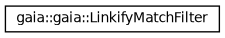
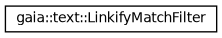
node "gaia::gaia::LinkifyMatchFilter": label "gaia::gaia::LinkifyMatchFilter" -> "gaia::text::LinkifyMatchFilter"
